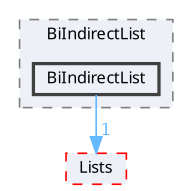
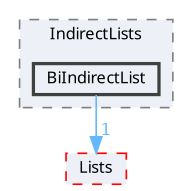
cluster "BiIndirectList": label "BiIndirectList" -> "IndirectLists"
